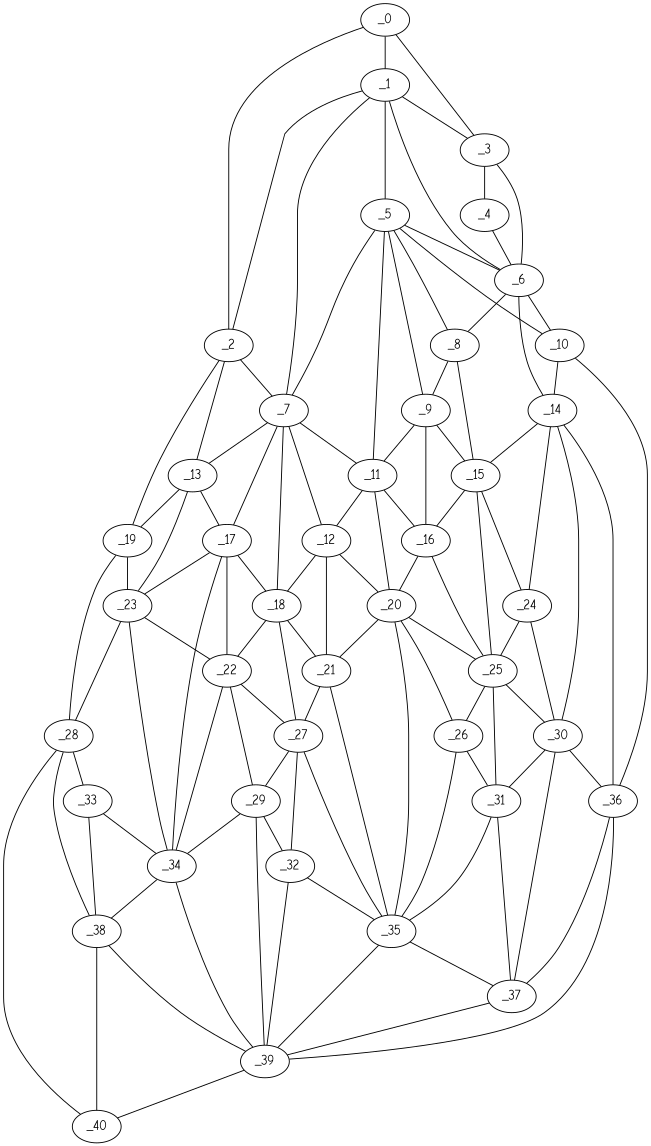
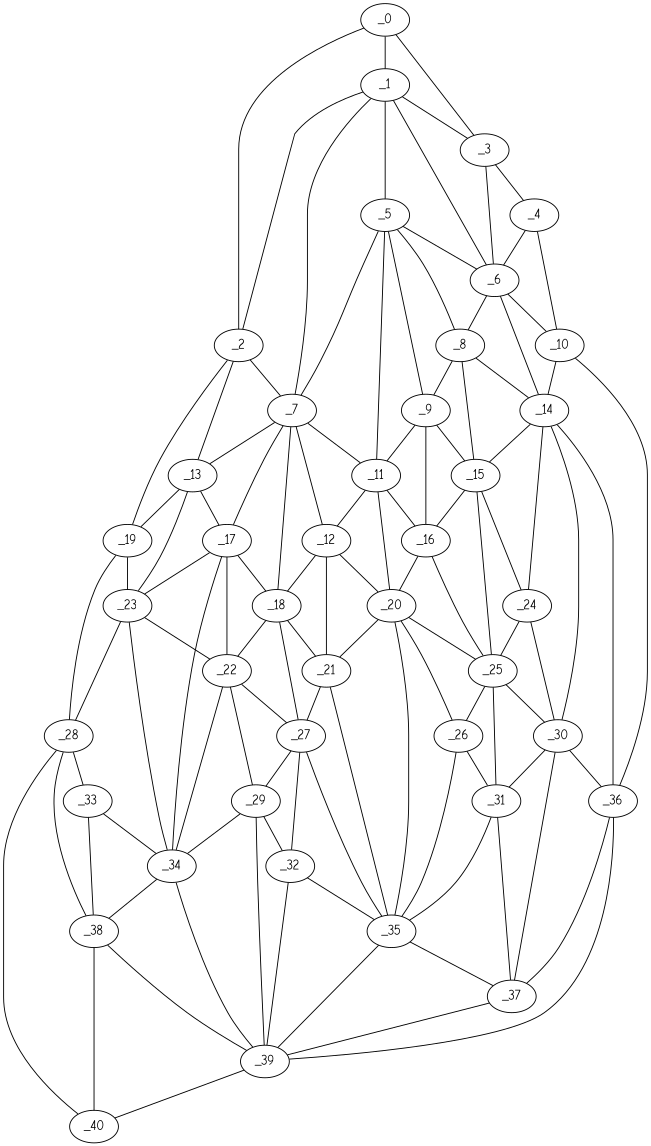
edge "_5" -- "_10": now "_4" -- "_10"
edge "_8" -- "_14": added
